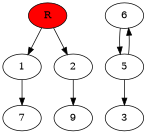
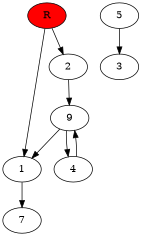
node "6": removed
edge "9" -> "1": added
node "4": added
